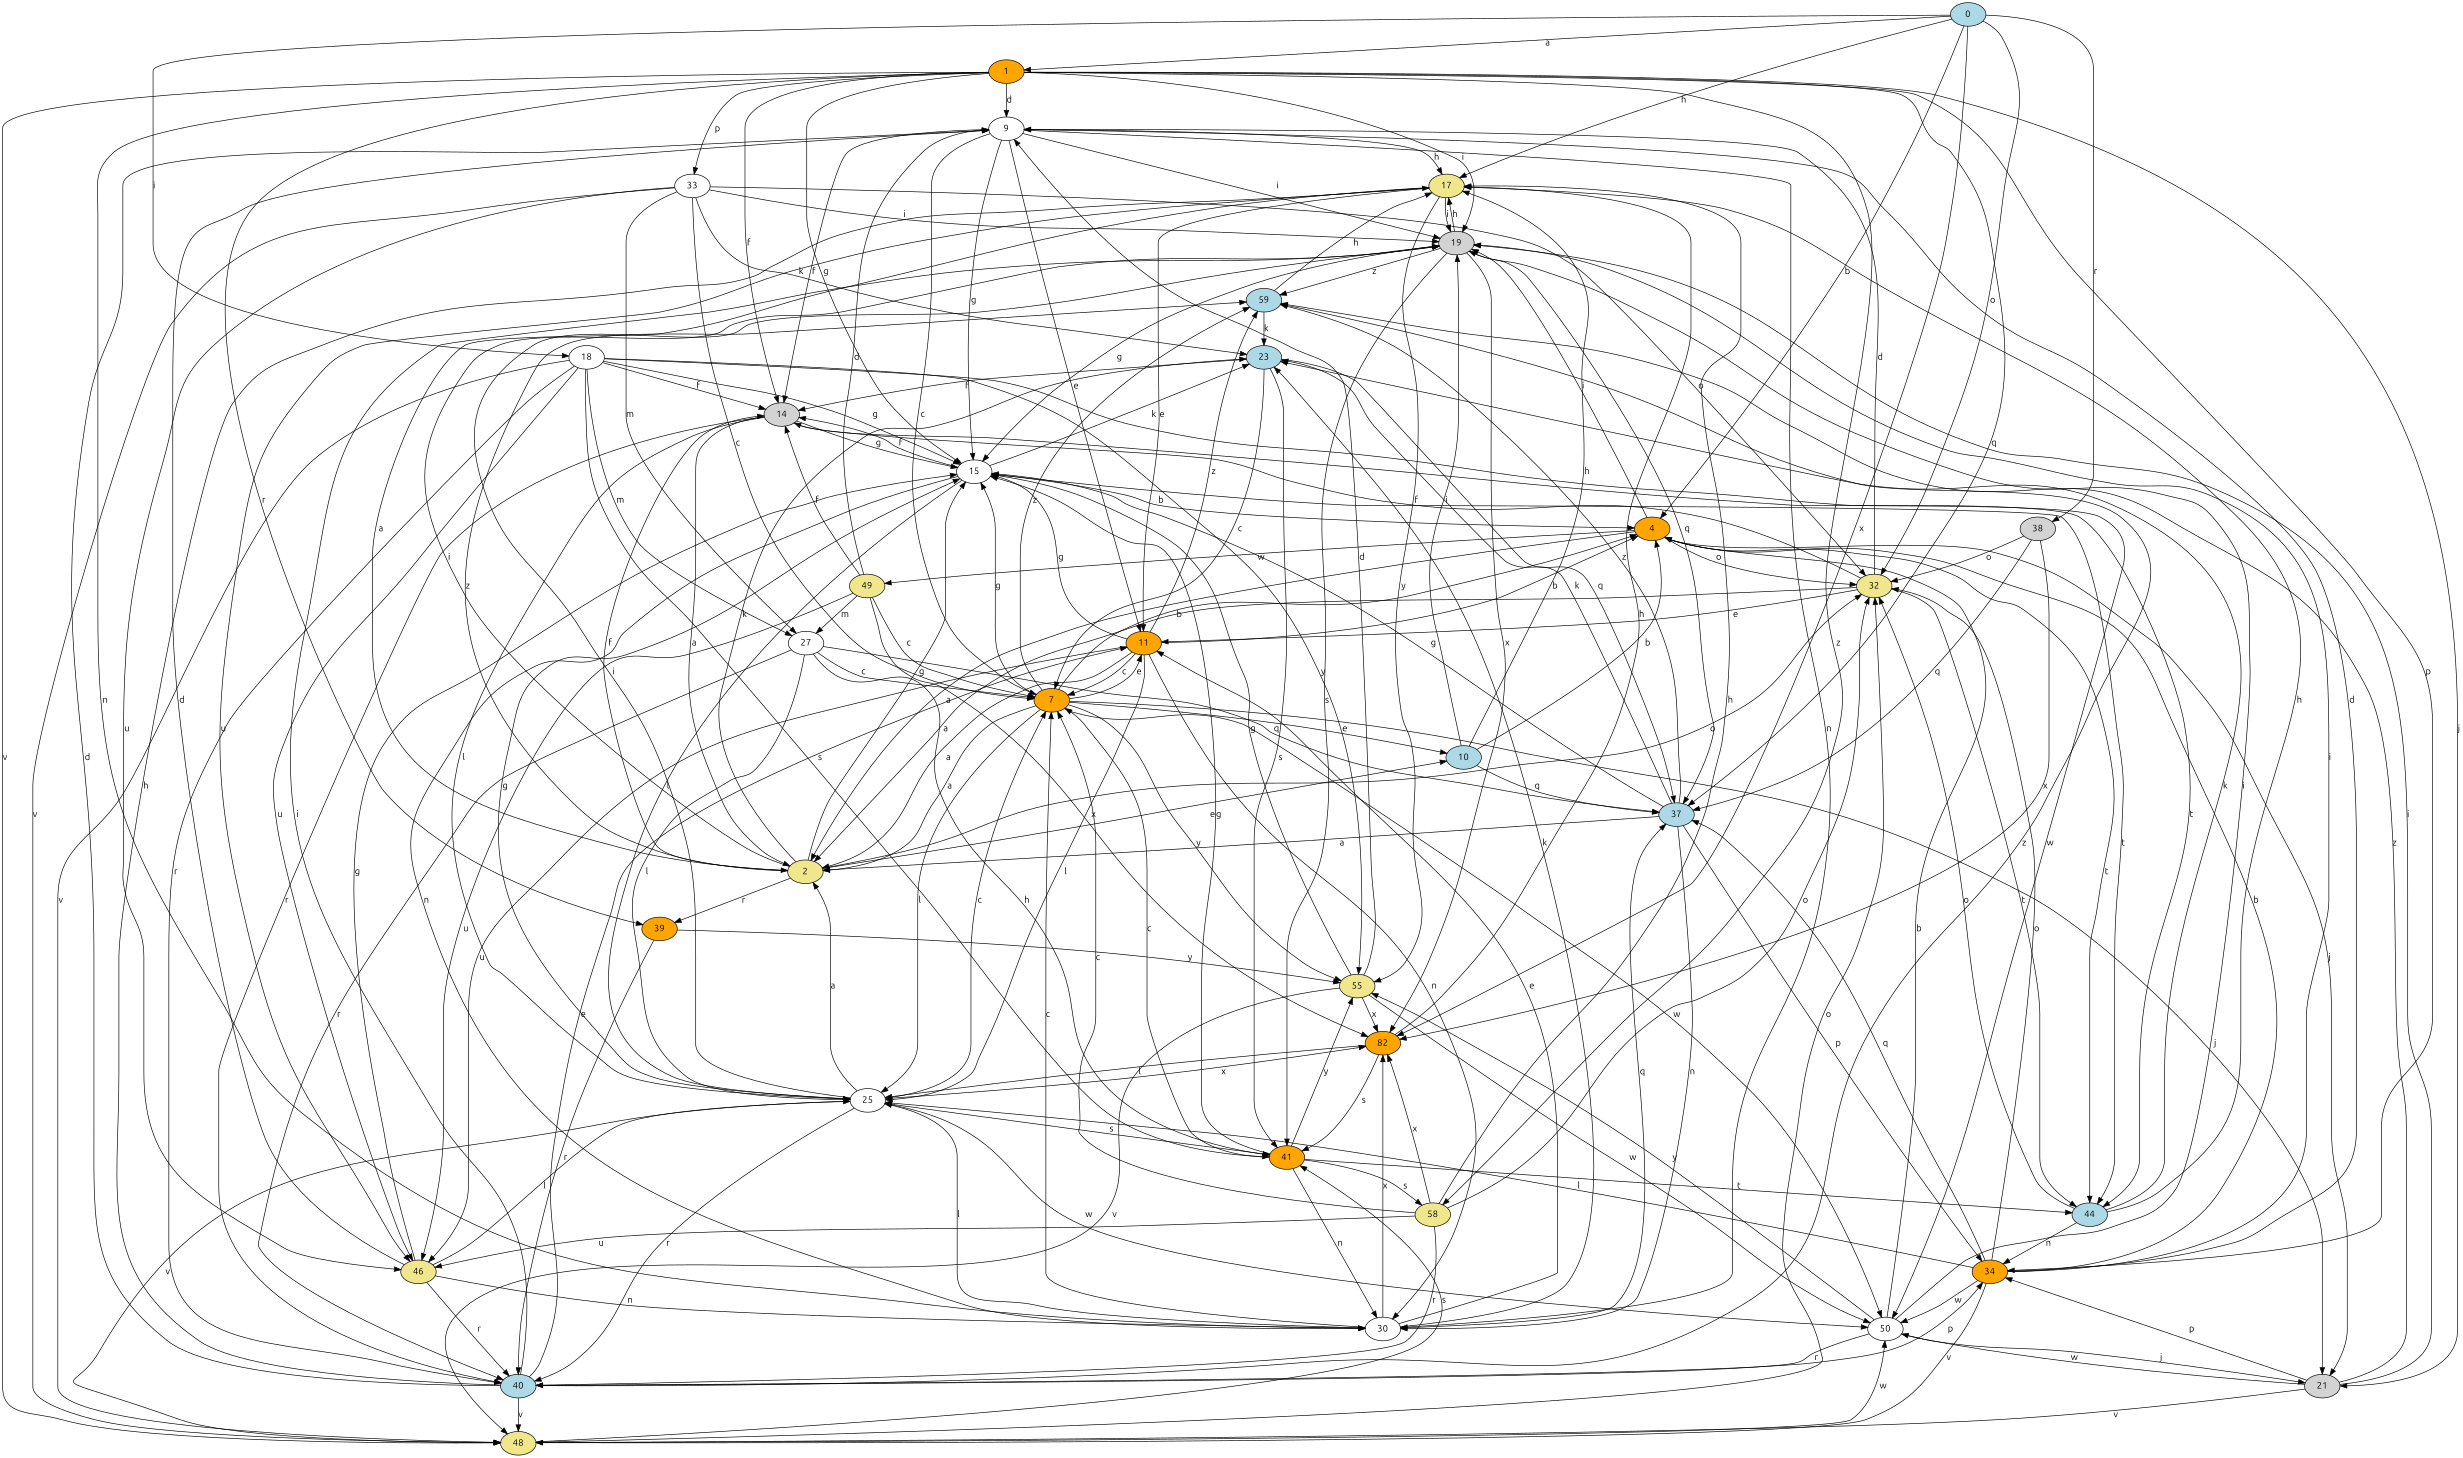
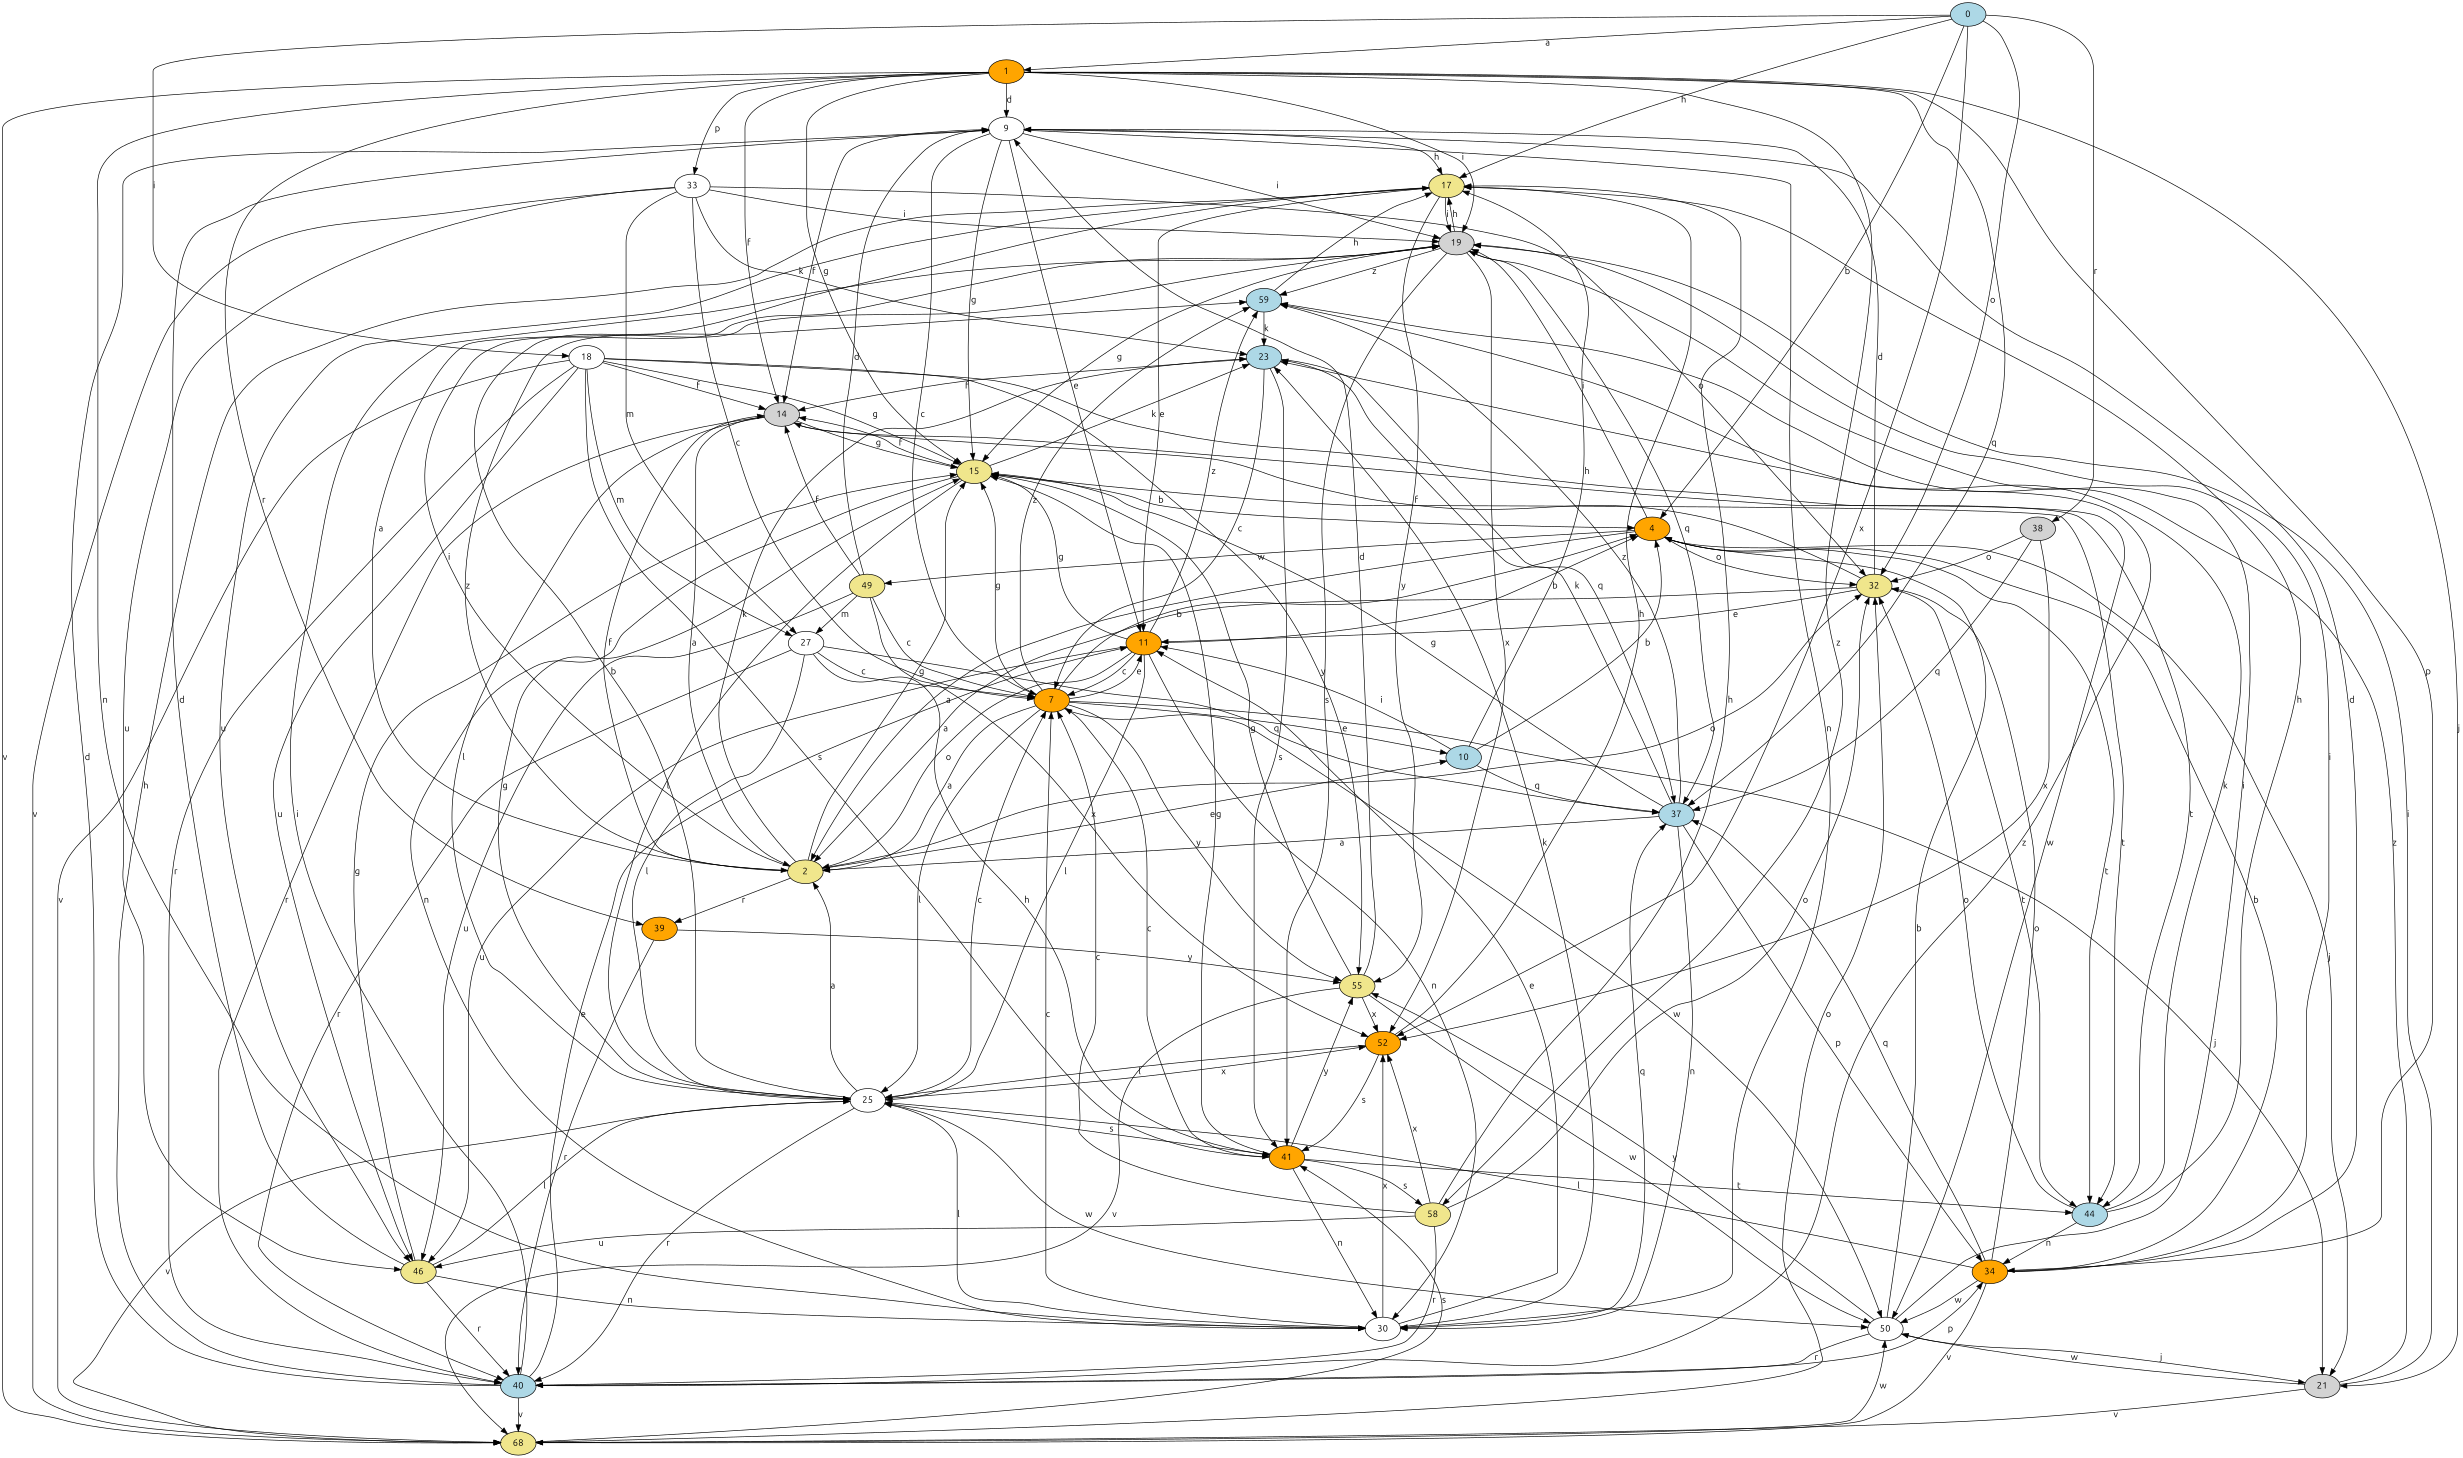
node "15": fillcolor white -> khaki
edge "10" -> "19": now "10" -> "11"
edge "25" -> "19": label "i" -> "b"
edge "11" -> "2": label "a" -> "o"
node "82": label "82" -> "52"
edge "21" -> "34": removed, label "p"
node "48": label "48" -> "68"
